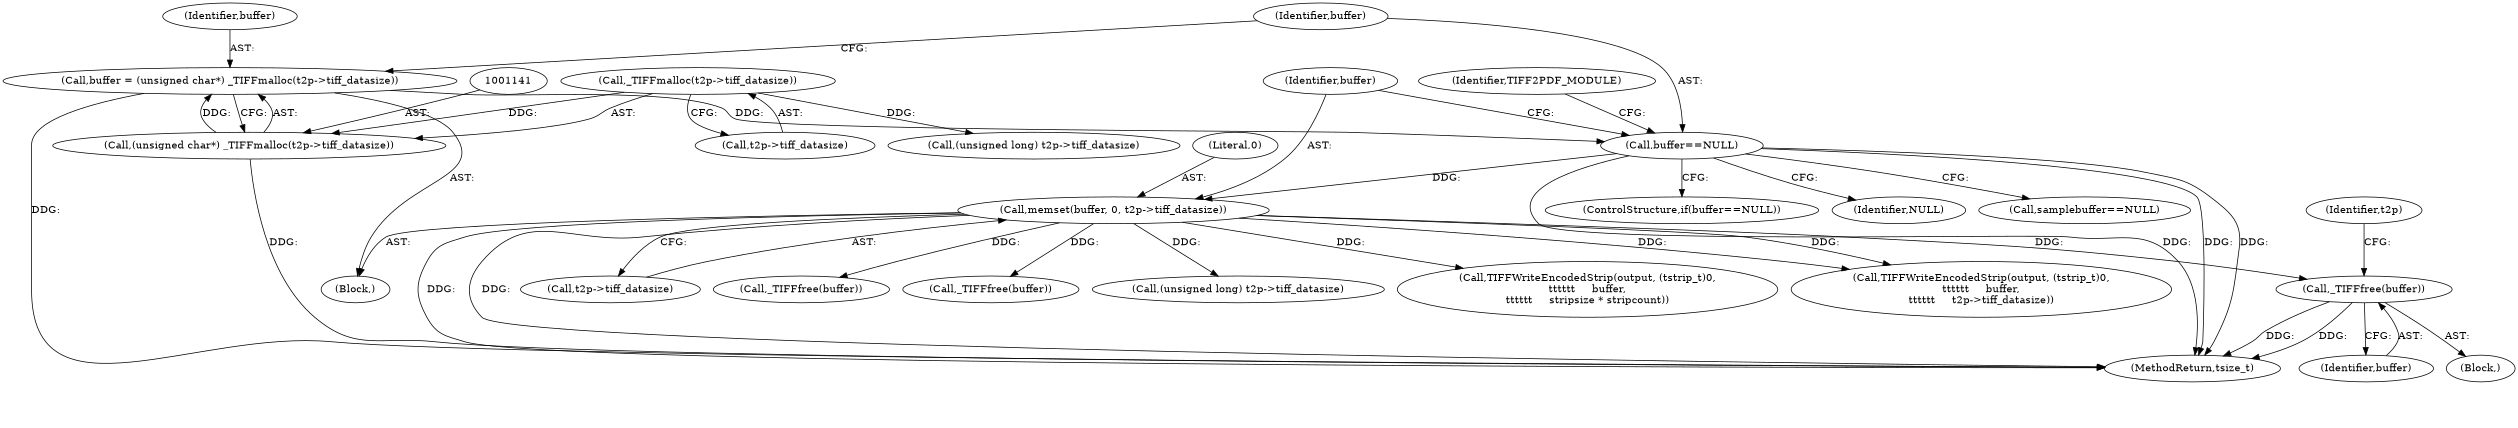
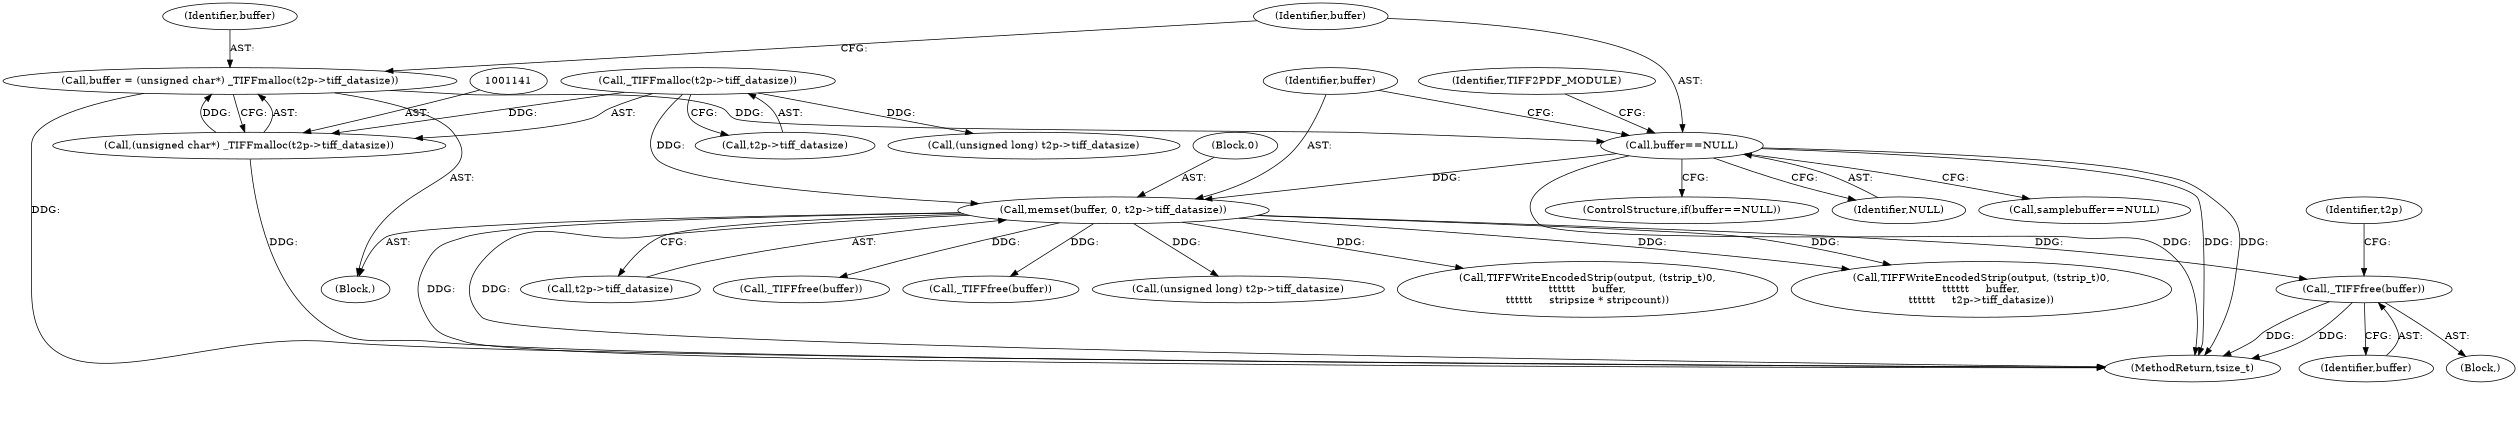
node "(Literal,0)": label "(Literal,0)" -> "(Block,0)"
edge "(Identifier,NULL)" -> "(Call,buffer==NULL)": added, label "AST:"
edge "(Call,_TIFFmalloc(t2p->tiff_datasize))" -> "(Call,memset(buffer, 0, t2p->tiff_datasize))": added, label "DDG:"
